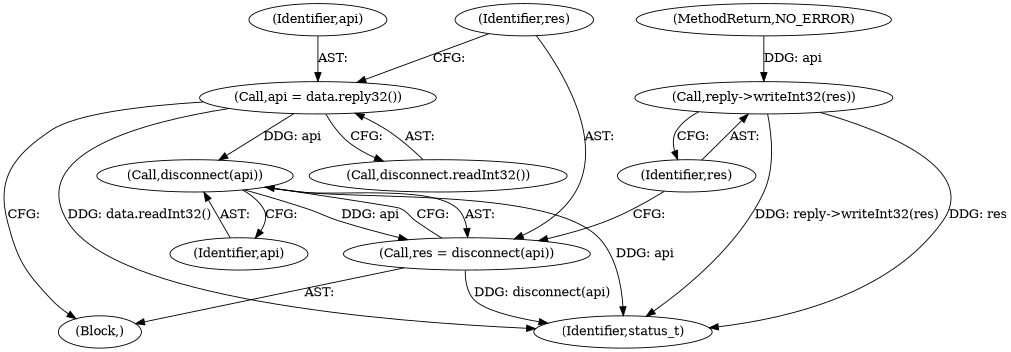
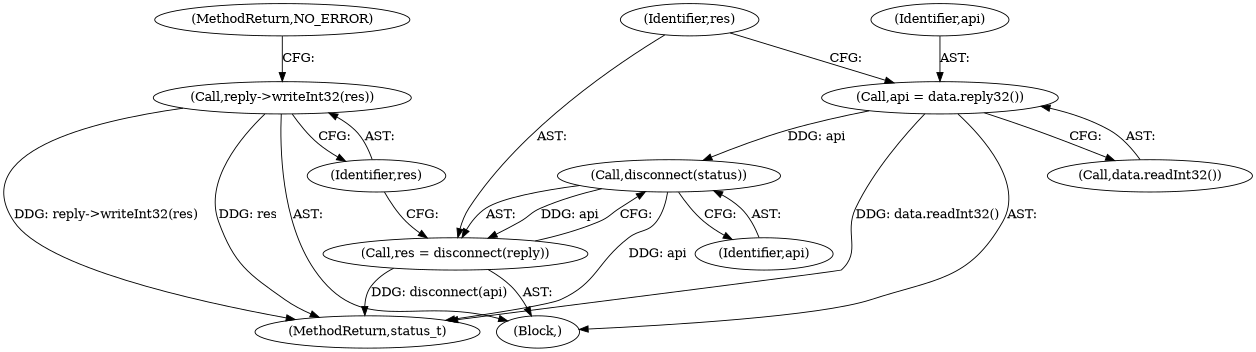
edge "(MethodReturn,NO_ERROR)" -> "(Call,reply->writeInt32(res))": label "DDG: api" -> "CFG: "
node "(Call,disconnect(api))": label "(Call,disconnect(api))" -> "(Call,disconnect(status))"
node "(Call,disconnect.readInt32())": label "(Call,disconnect.readInt32())" -> "(Call,data.readInt32())"
edge "(Call,api = data.reply32())" -> "(Block,)": label "CFG: " -> "AST: "
node "(Call,res = disconnect(api))": label "(Call,res = disconnect(api))" -> "(Call,res = disconnect(reply))"
edge "(Call,reply->writeInt32(res))" -> "(Block,)": added, label "AST:"
node "(Identifier,status_t)": label "(Identifier,status_t)" -> "(MethodReturn,status_t)"
